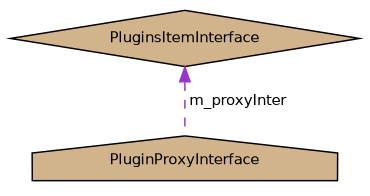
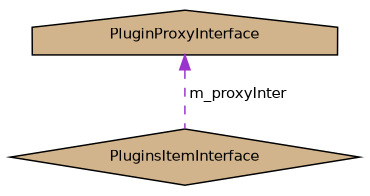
edge "PluginProxyInterface" -> "PluginsItemInterface": reversed
